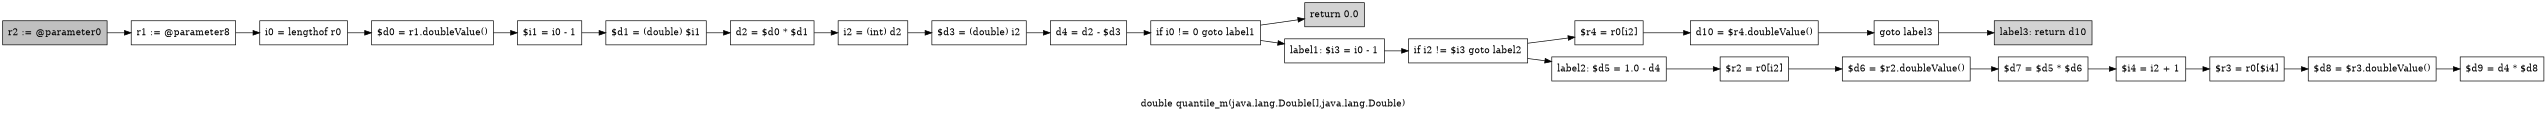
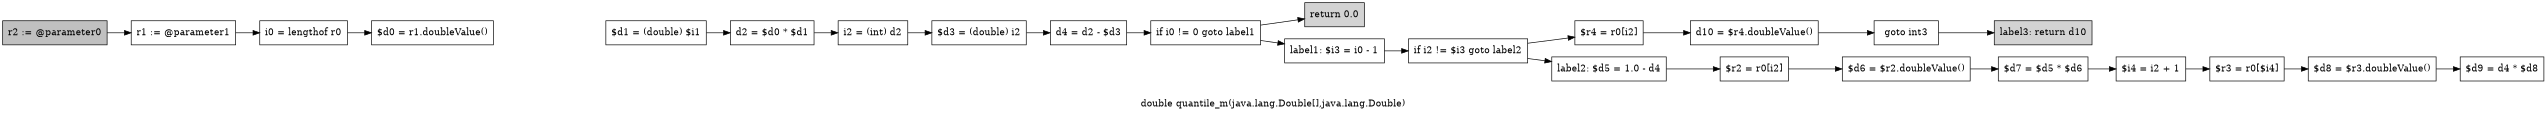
node "r1 := @parameter8": label "r1 := @parameter8" -> "r1 := @parameter1"
node "$i1 = i0 - 1": removed
node "goto label3": label "goto label3" -> "goto int3"
